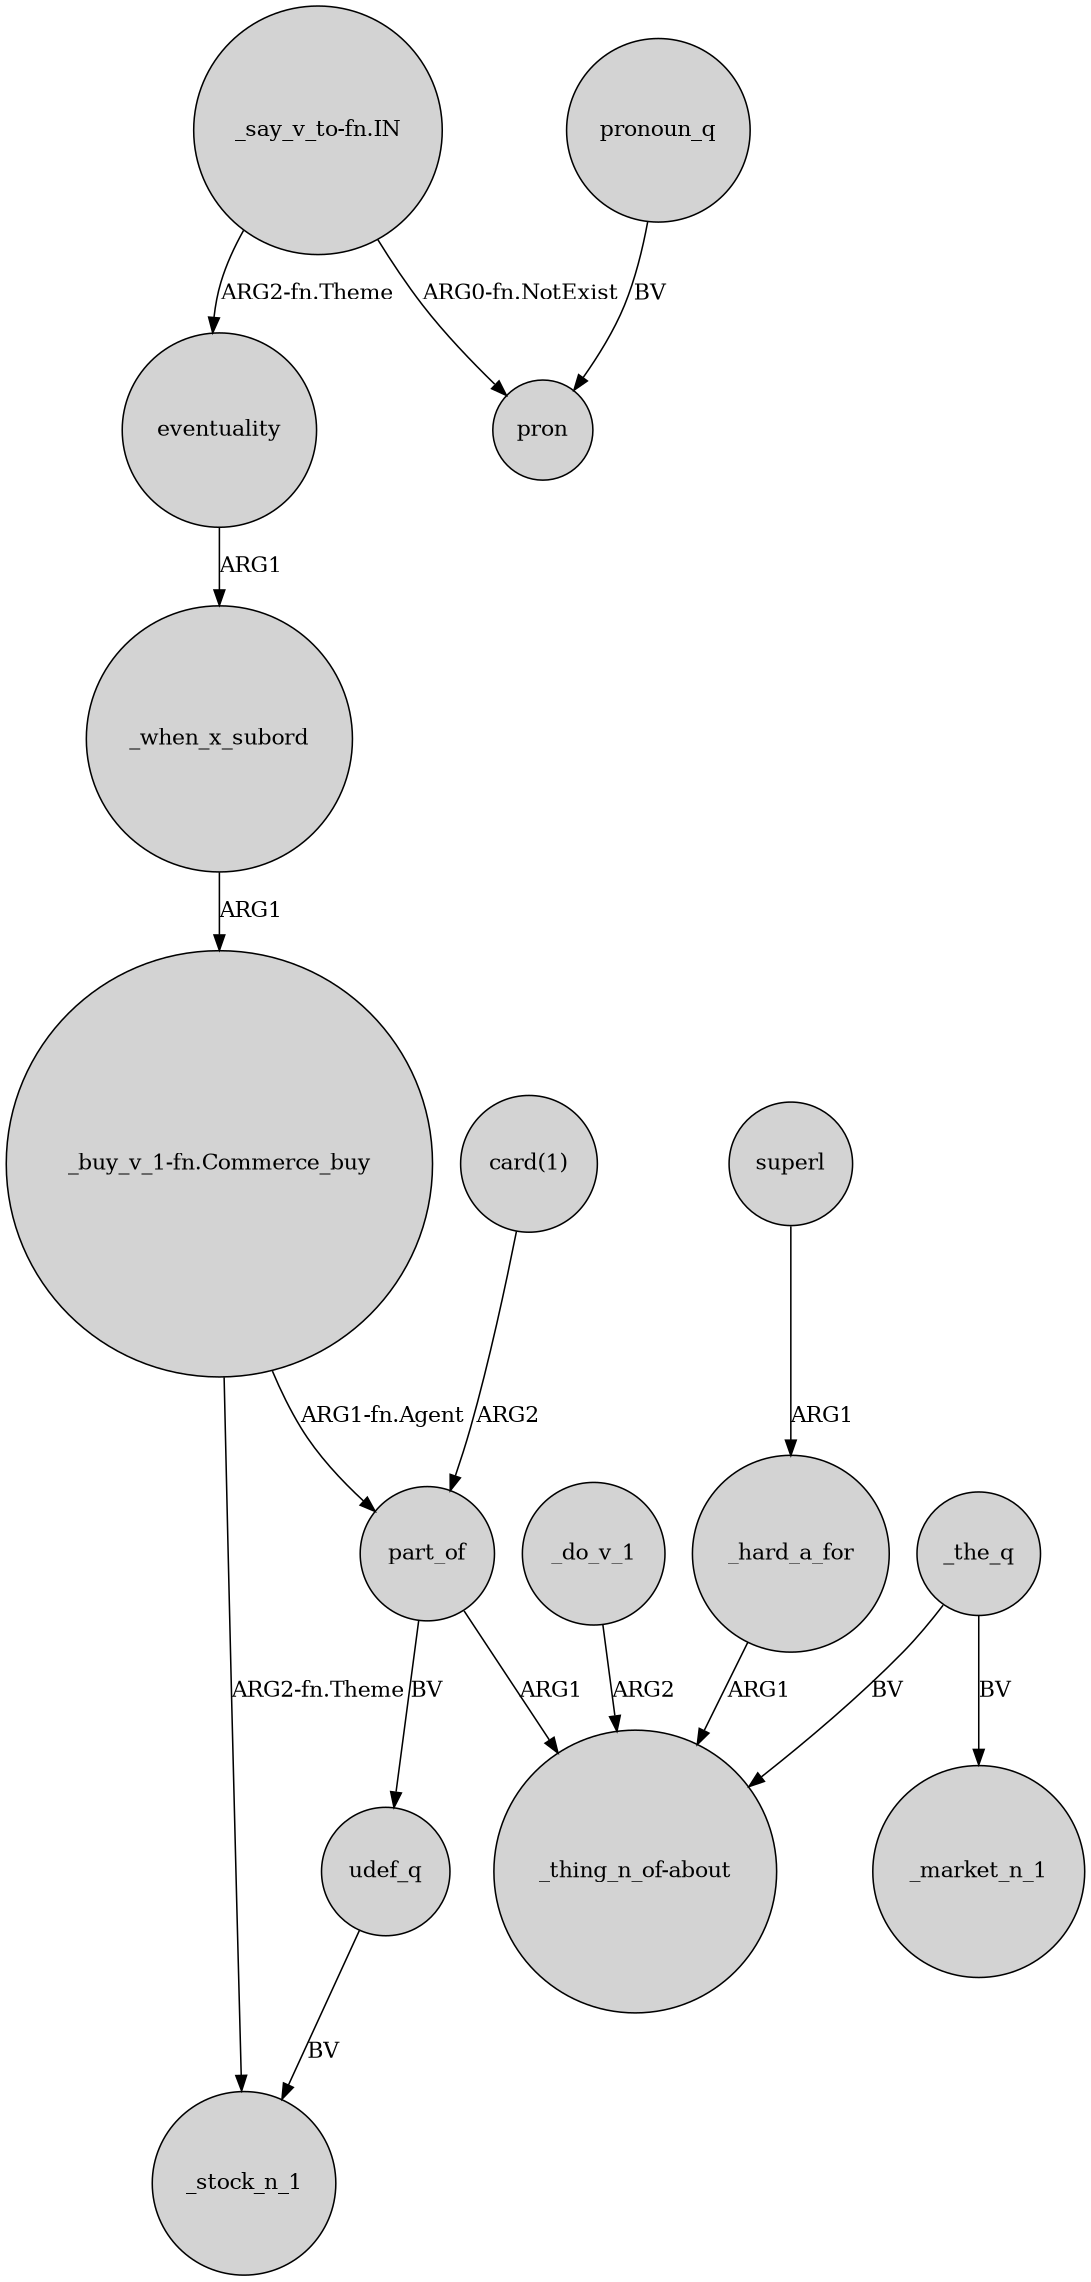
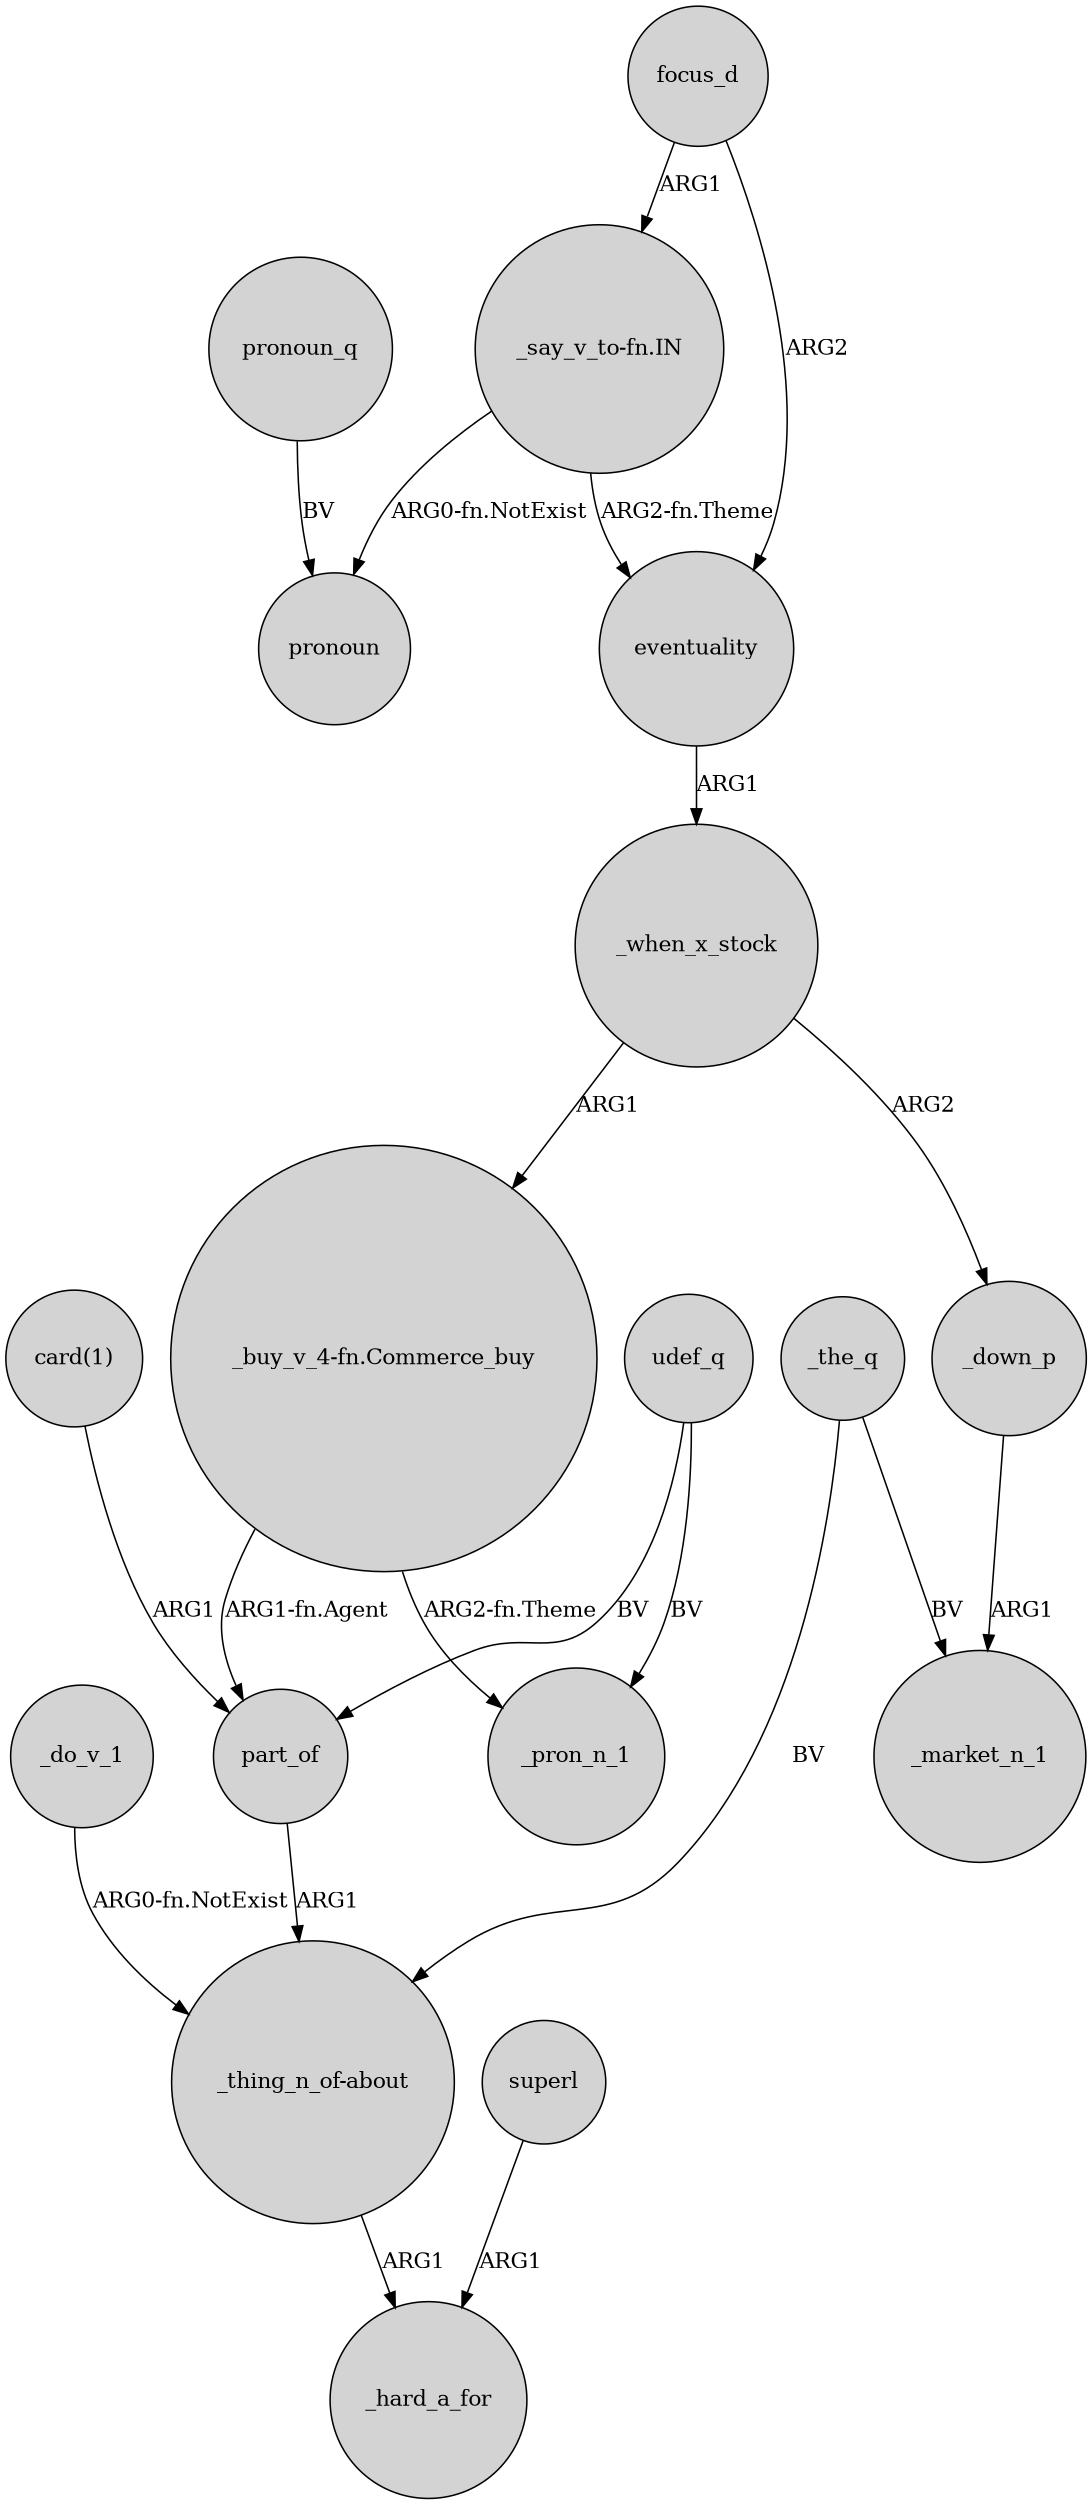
node "focus_d": added
node "pron": label "pron" -> "pronoun"
node "_when_x_subord": label "_when_x_subord" -> "_when_x_stock"
node "_buy_v_1-fn.Commerce_buy": label "_buy_v_1-fn.Commerce_buy" -> "_buy_v_4-fn.Commerce_buy"
node "_down_p": added
edge "card(1)" -> "part_of": label "ARG2" -> "ARG1"
edge "_hard_a_for" -> "_thing_n_of-about": reversed
edge "_do_v_1" -> "_thing_n_of-about": label "ARG2" -> "ARG0-fn.NotExist"
edge "part_of" -> "udef_q": reversed
node "_stock_n_1": label "_stock_n_1" -> "_pron_n_1"
